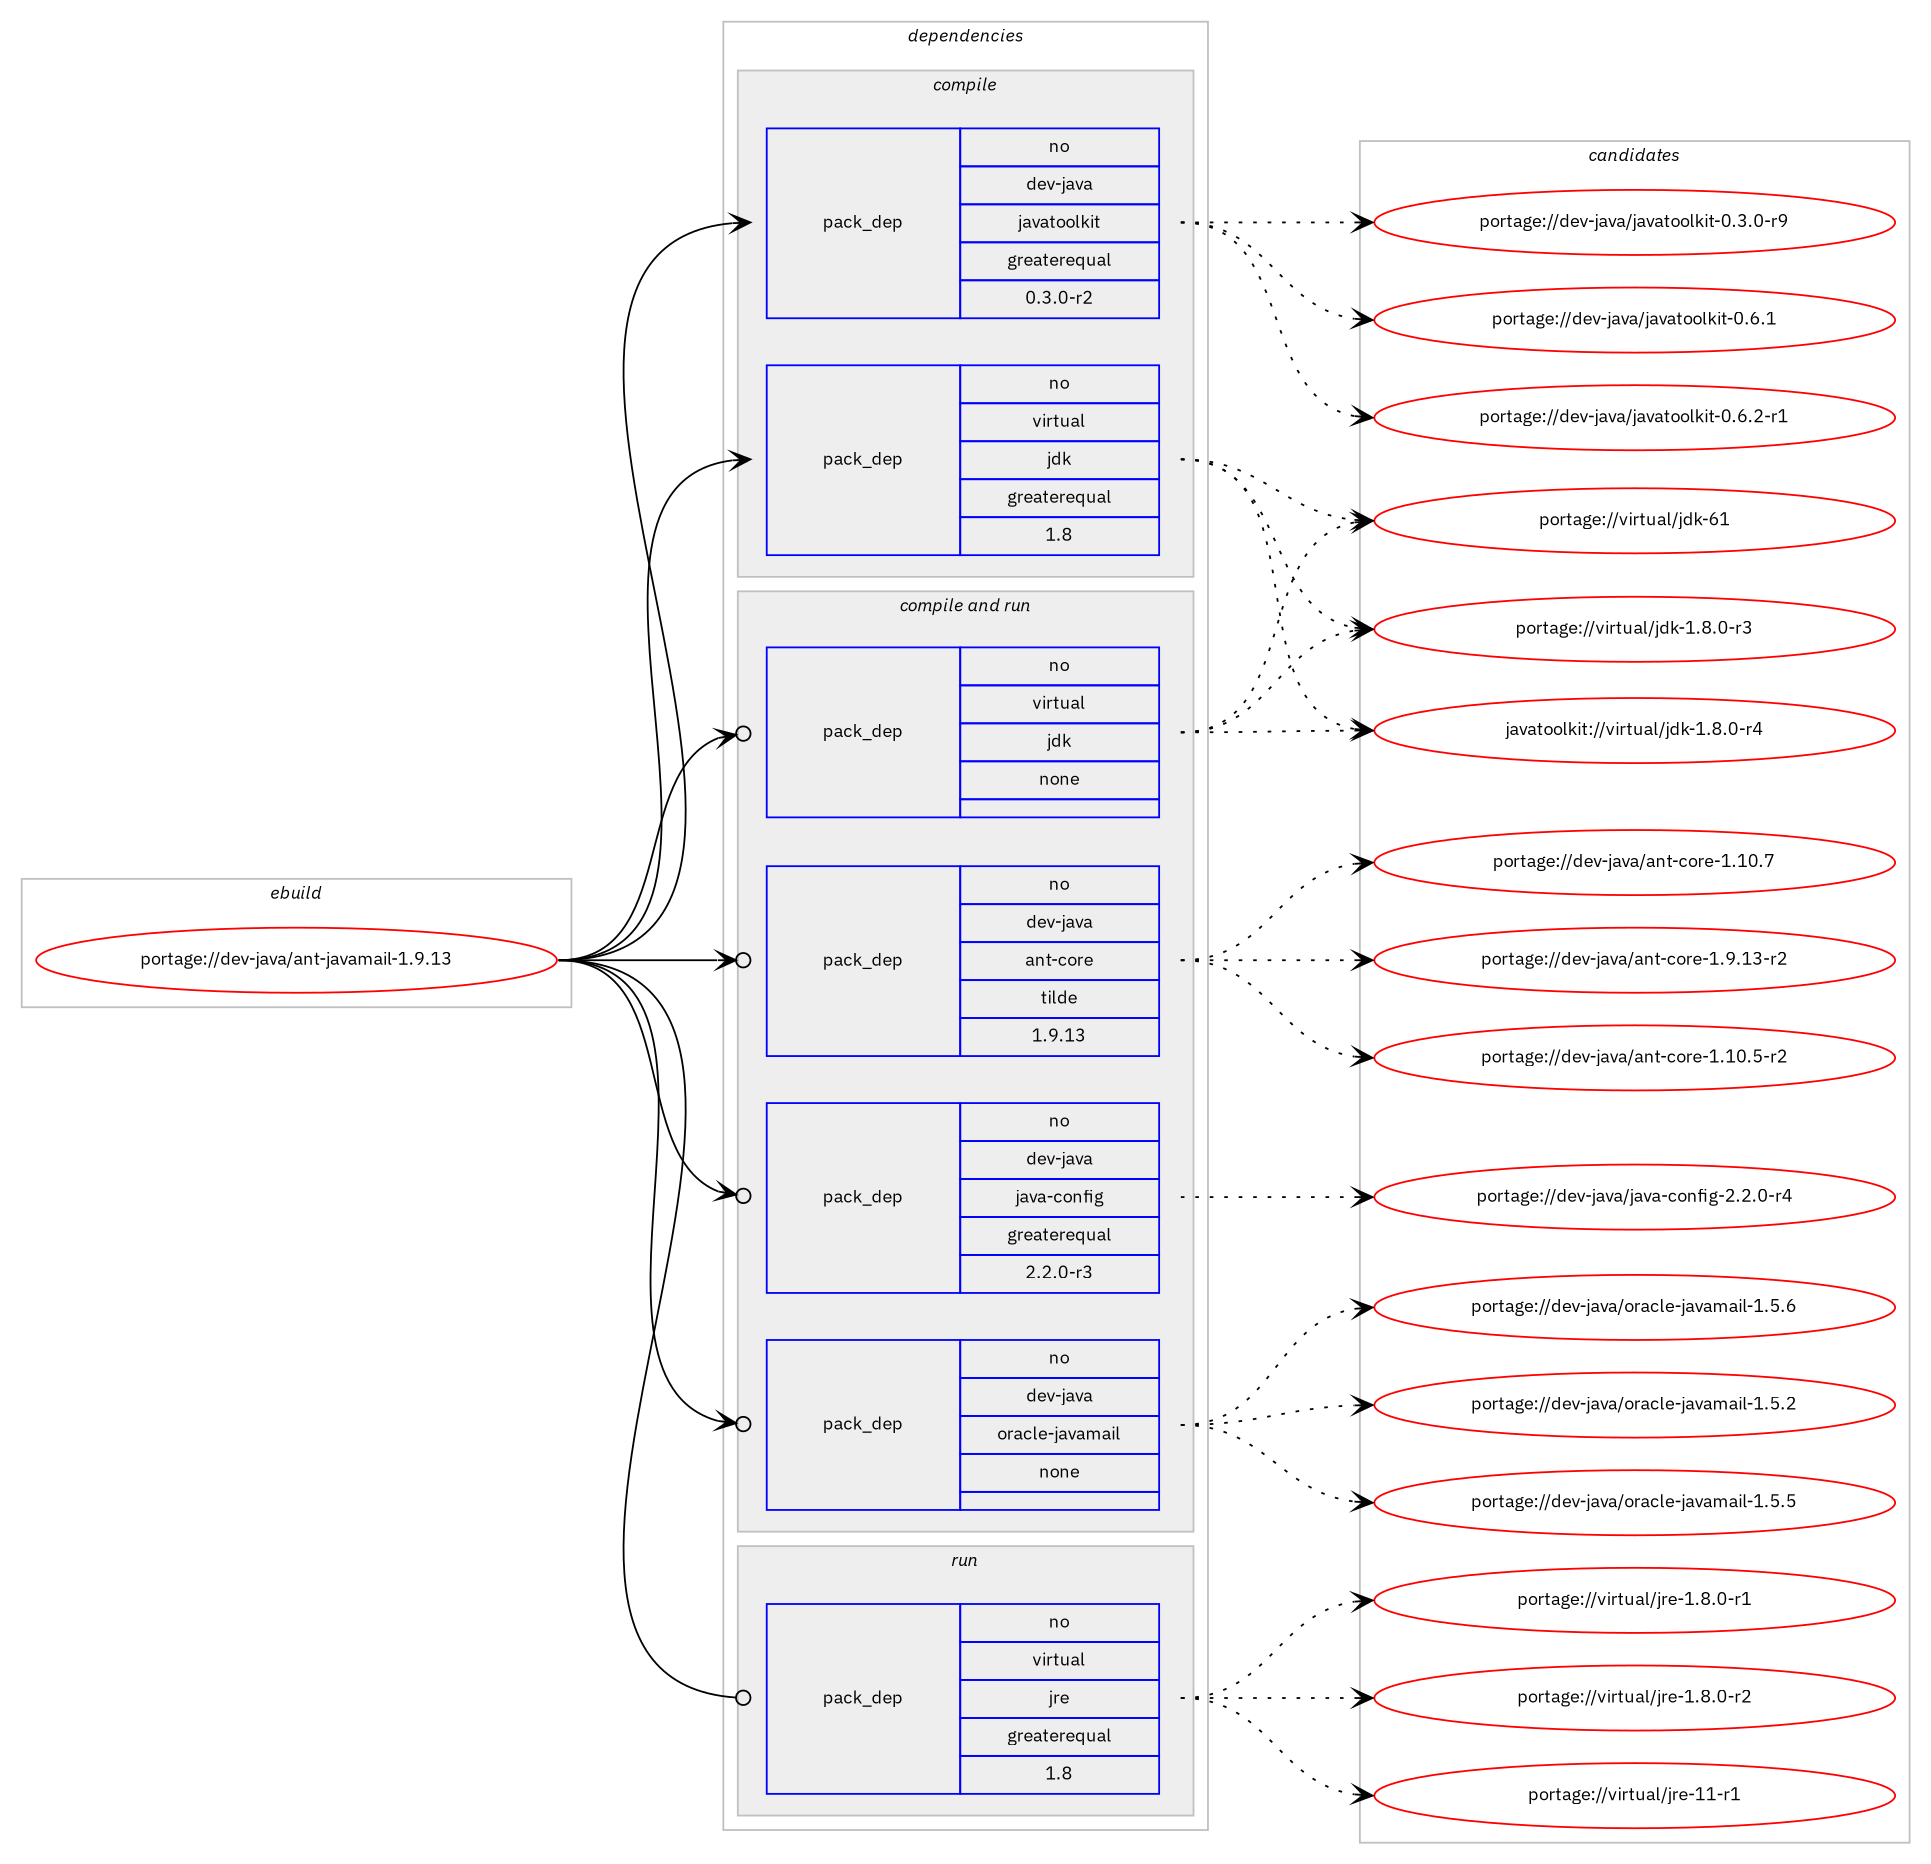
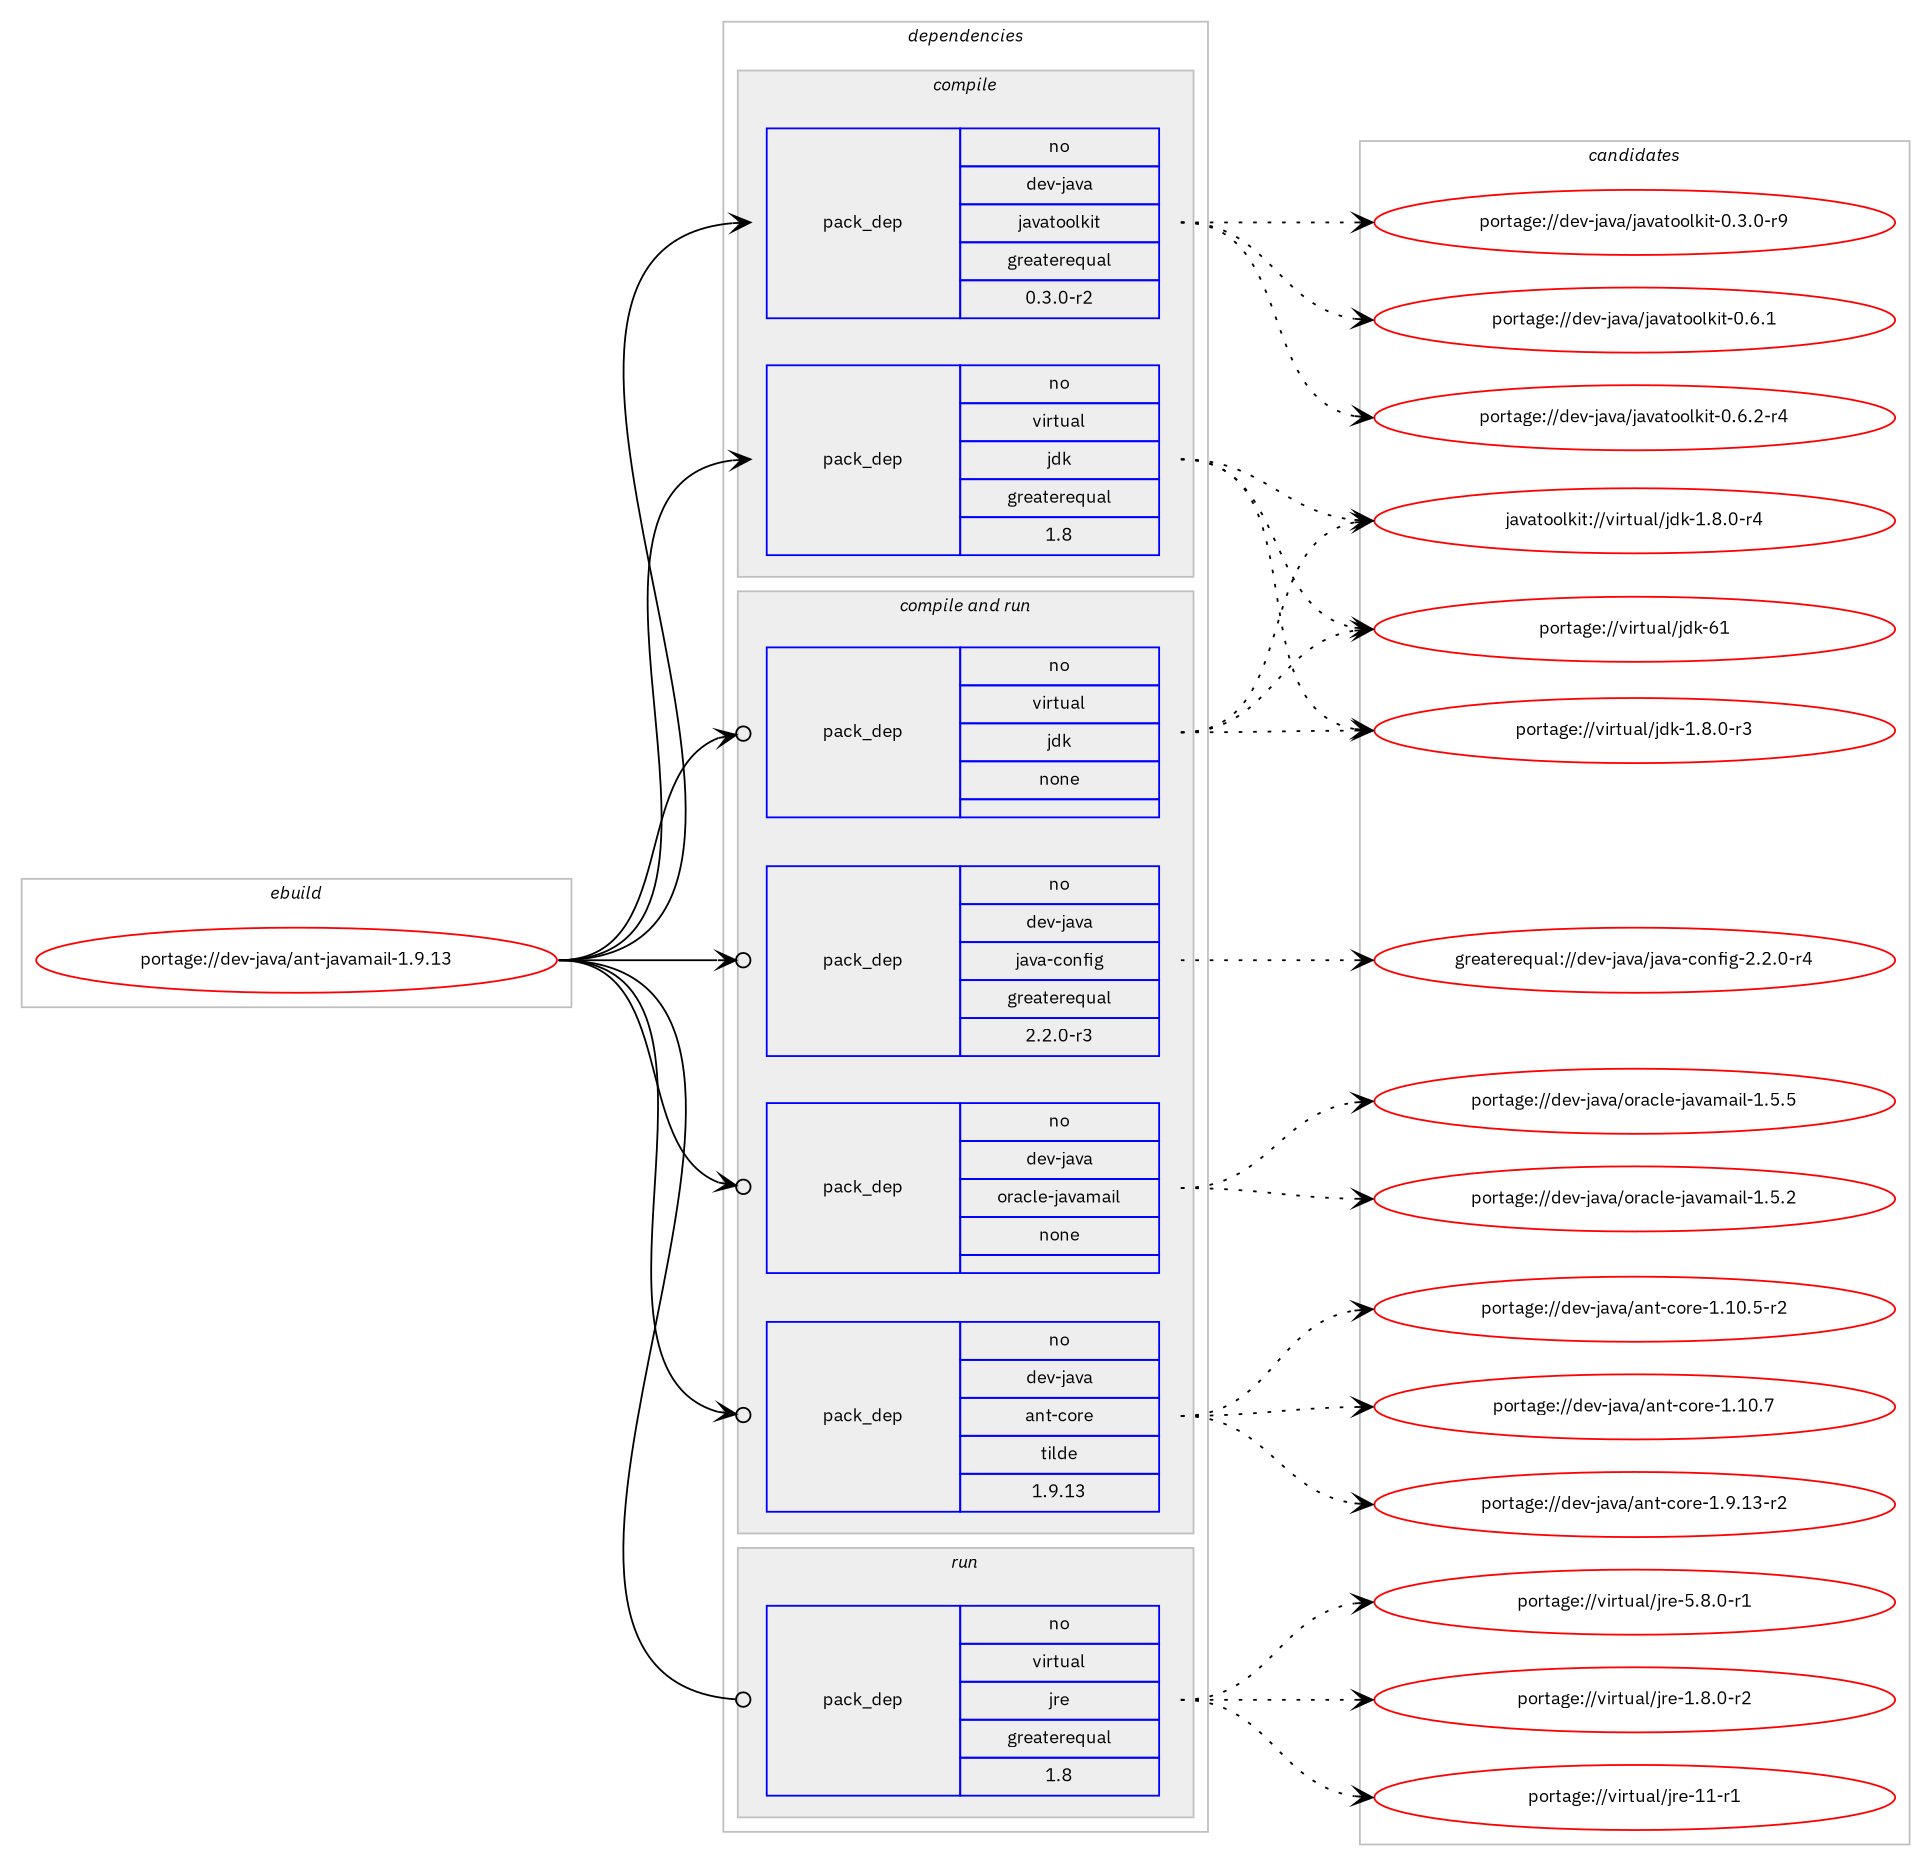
node "portage://dev-java/javatoolkit-0.6.2-r1": label "portage://dev-java/javatoolkit-0.6.2-r1" -> "portage://dev-java/javatoolkit-0.6.2-r4"
node "portage://dev-java/java-config-2.2.0-r4": label "portage://dev-java/java-config-2.2.0-r4" -> "greaterequal://dev-java/java-config-2.2.0-r4"
node "portage://dev-java/oracle-javamail-1.5.6": removed
node "portage://virtual/jre-1.8.0-r1": label "portage://virtual/jre-1.8.0-r1" -> "portage://virtual/jre-5.8.0-r1"
